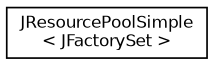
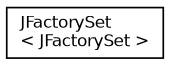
node "JResourcePoolSimple < JFactorySet >": label "JResourcePoolSimple < JFactorySet >" -> "JFactorySet < JFactorySet >"
